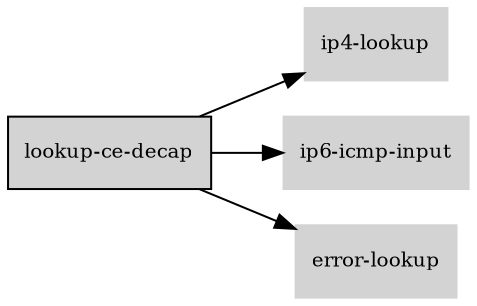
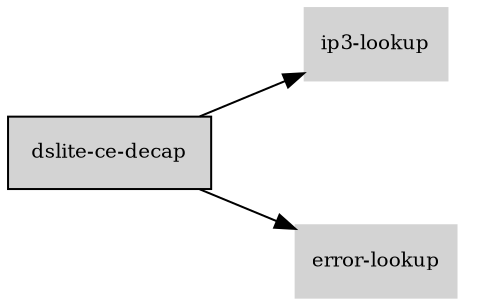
node "ip4-lookup": label "ip4-lookup" -> "ip3-lookup"
node "lookup-ce-decap": label "lookup-ce-decap" -> "dslite-ce-decap"
node "ip6-icmp-input": removed
